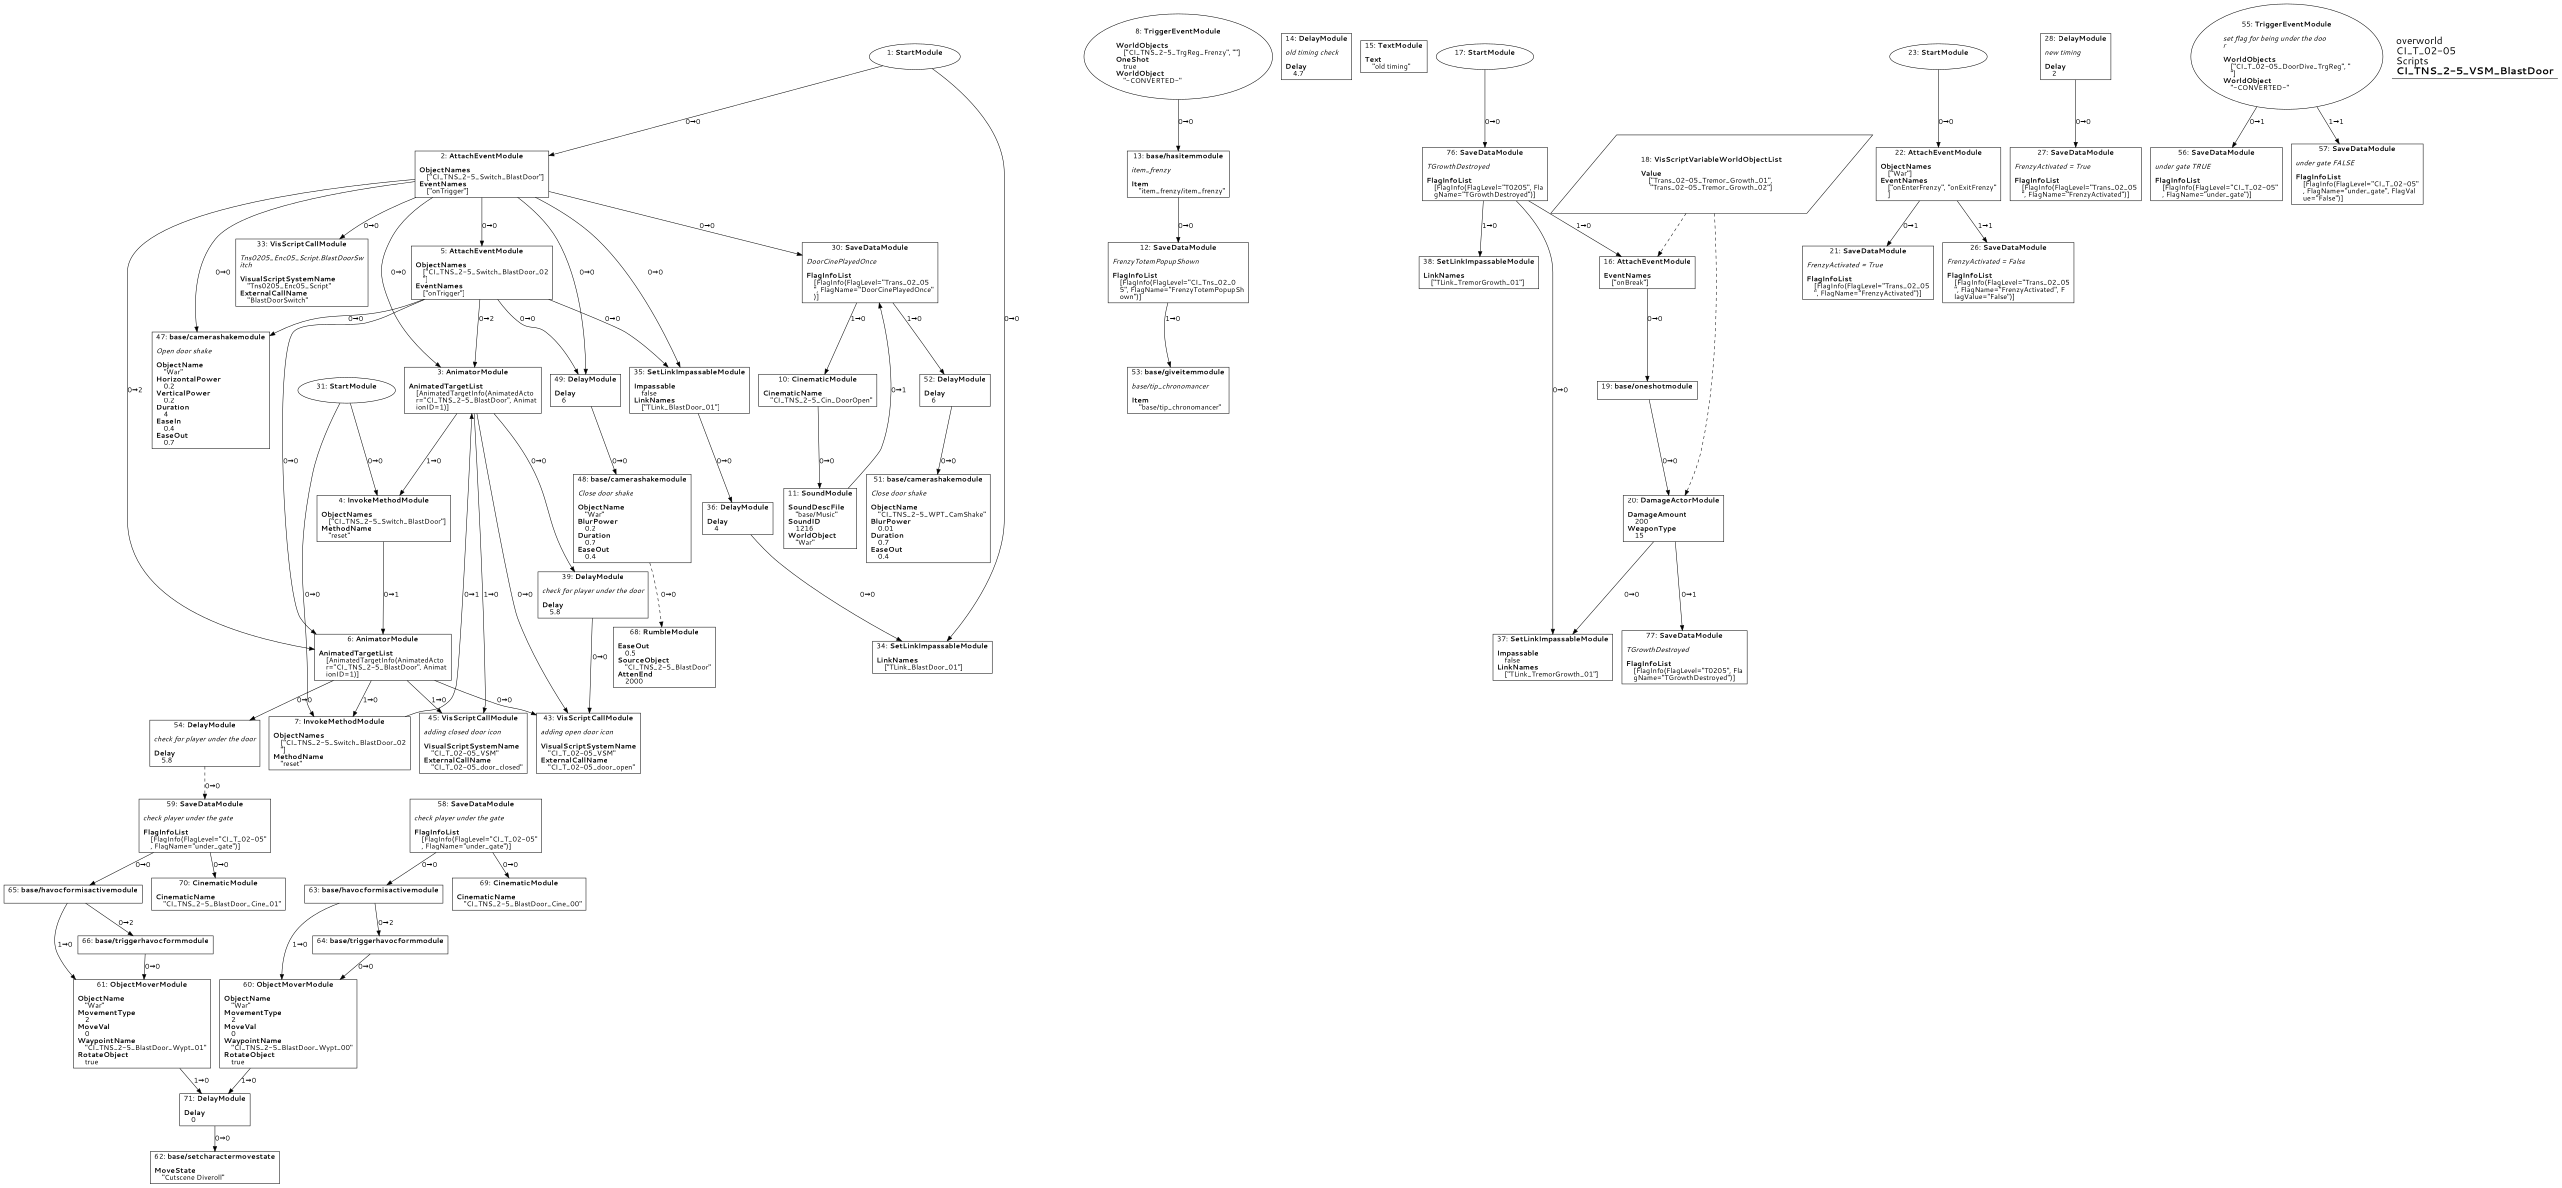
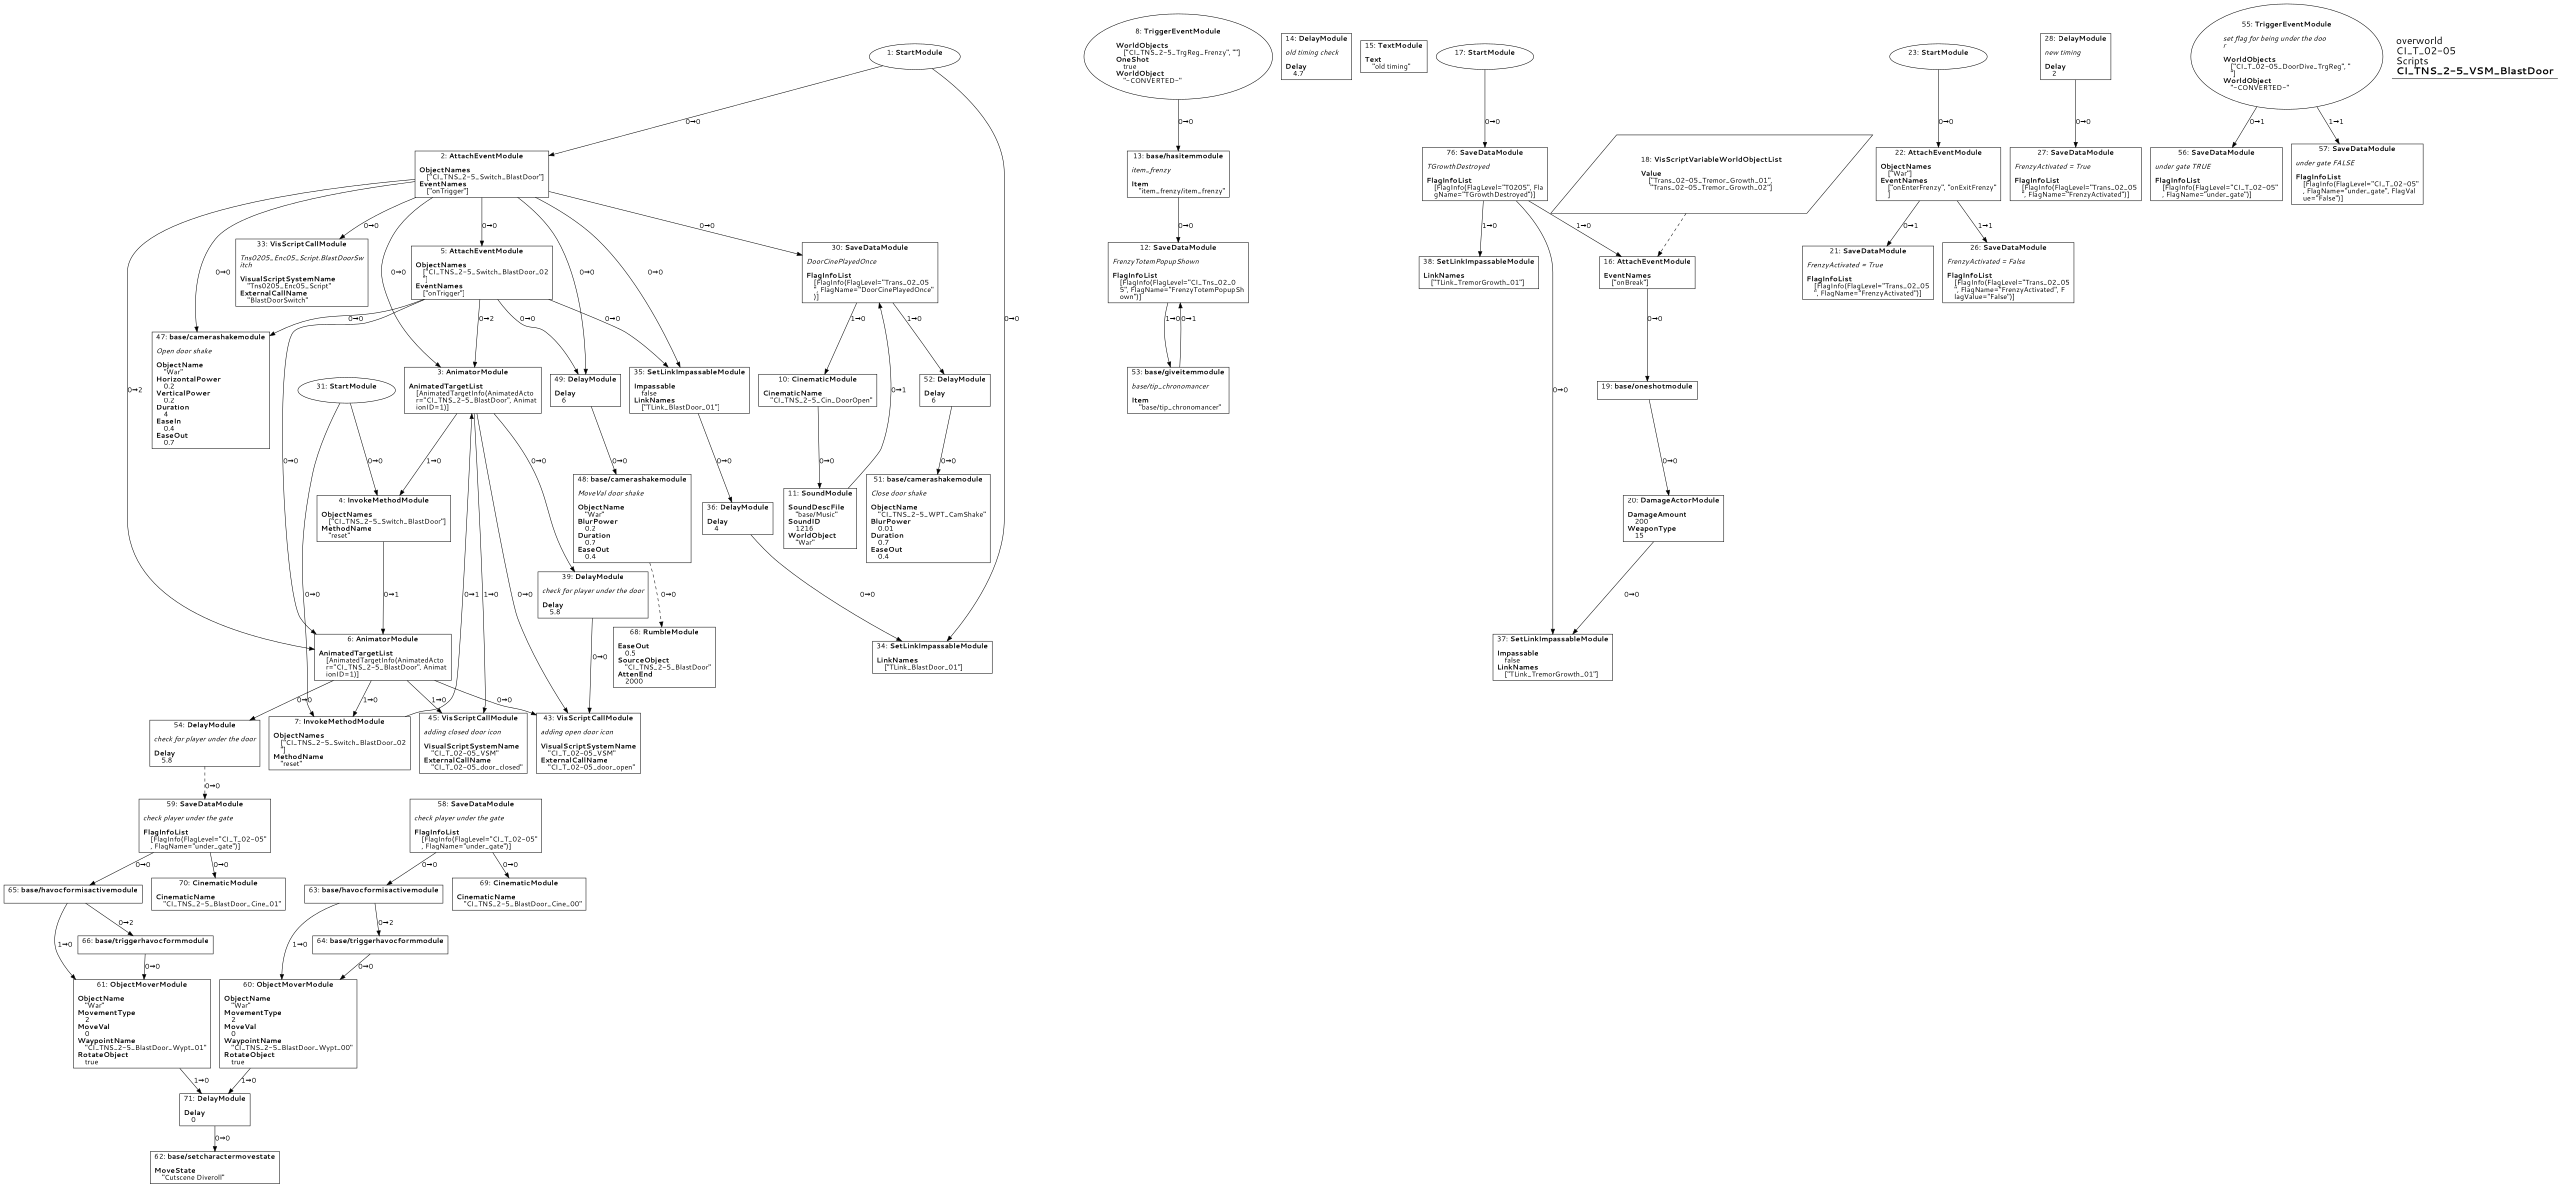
edge "53:" -> "12:": added, label "0→1"
edge "18:" -> "20:": removed
node "48:": text "Close door shake" -> "MoveVal door shake"
node "77:": removed
